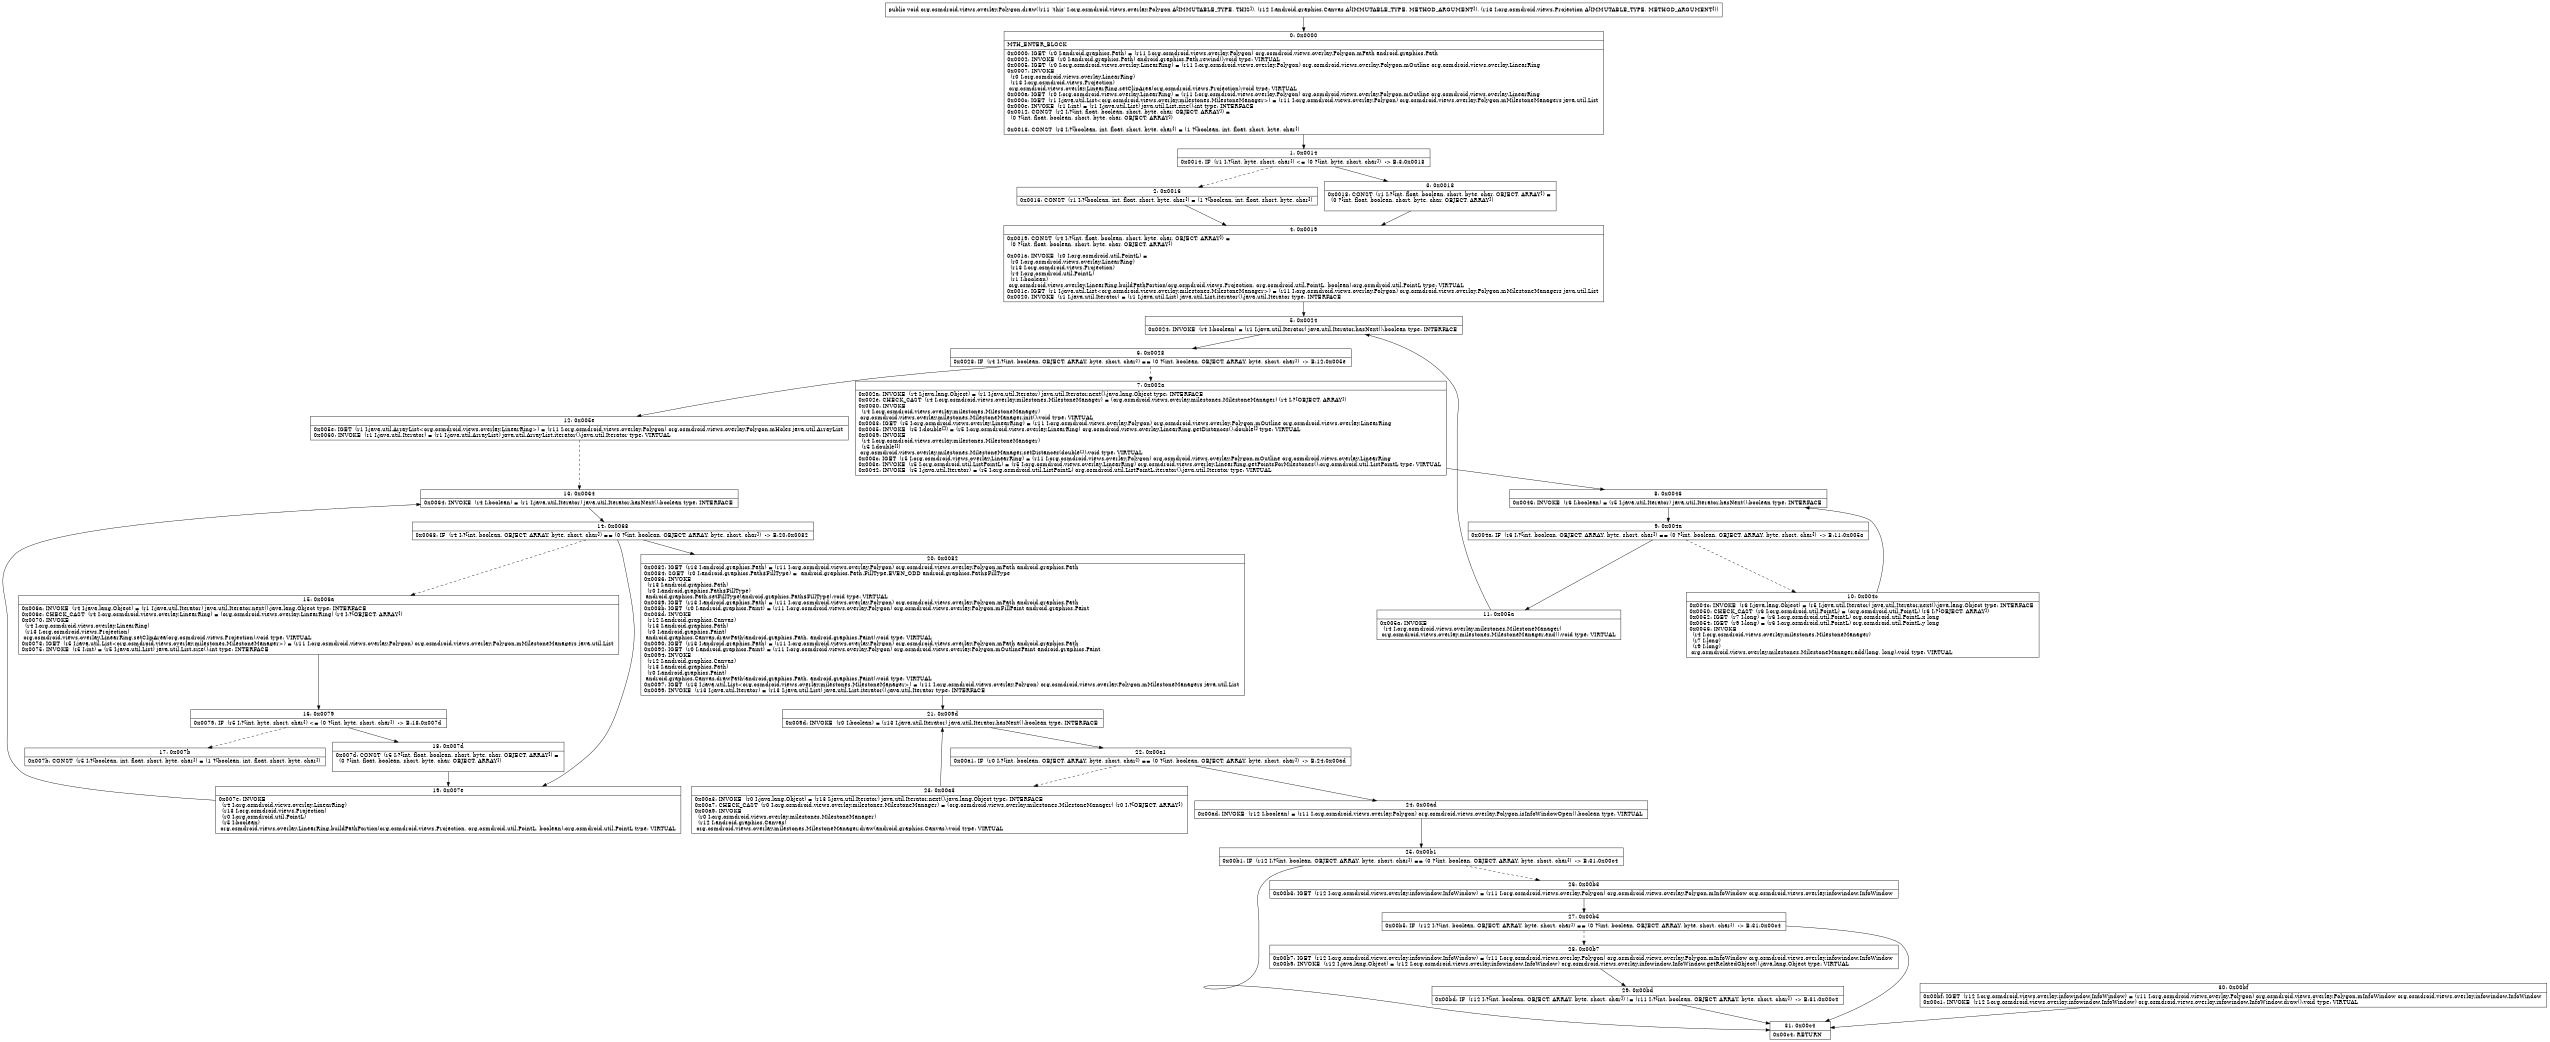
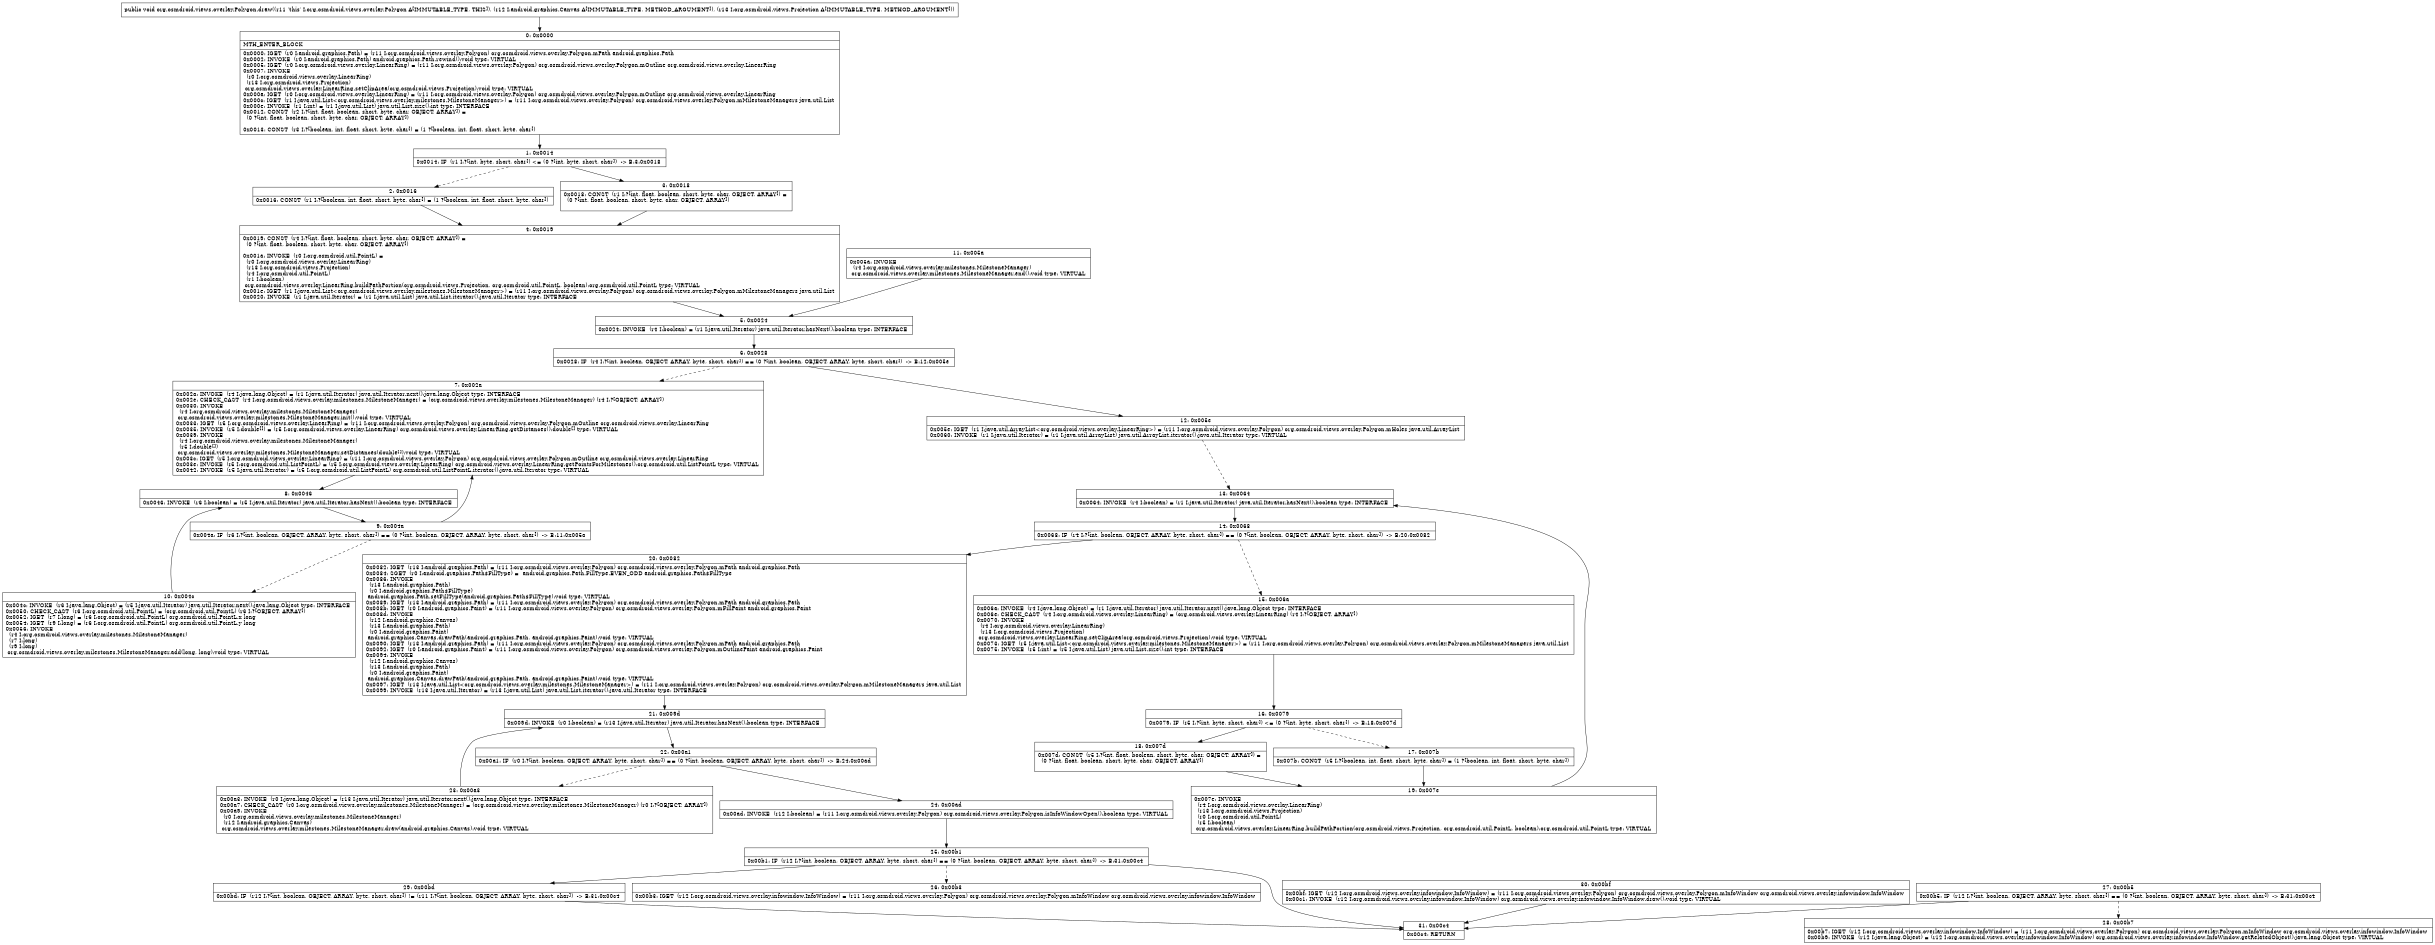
edge "9: 0x004a" -> "11: 0x005a": now "9: 0x004a" -> "7: 0x002a"
edge "14: 0x0068" -> "19: 0x007e": now "17: 0x007b" -> "19: 0x007e"
edge "26: 0x00b3" -> "27: 0x00b5": removed
edge "28: 0x00b7" -> "29: 0x00bd": now "25: 0x00b1" -> "29: 0x00bd"
